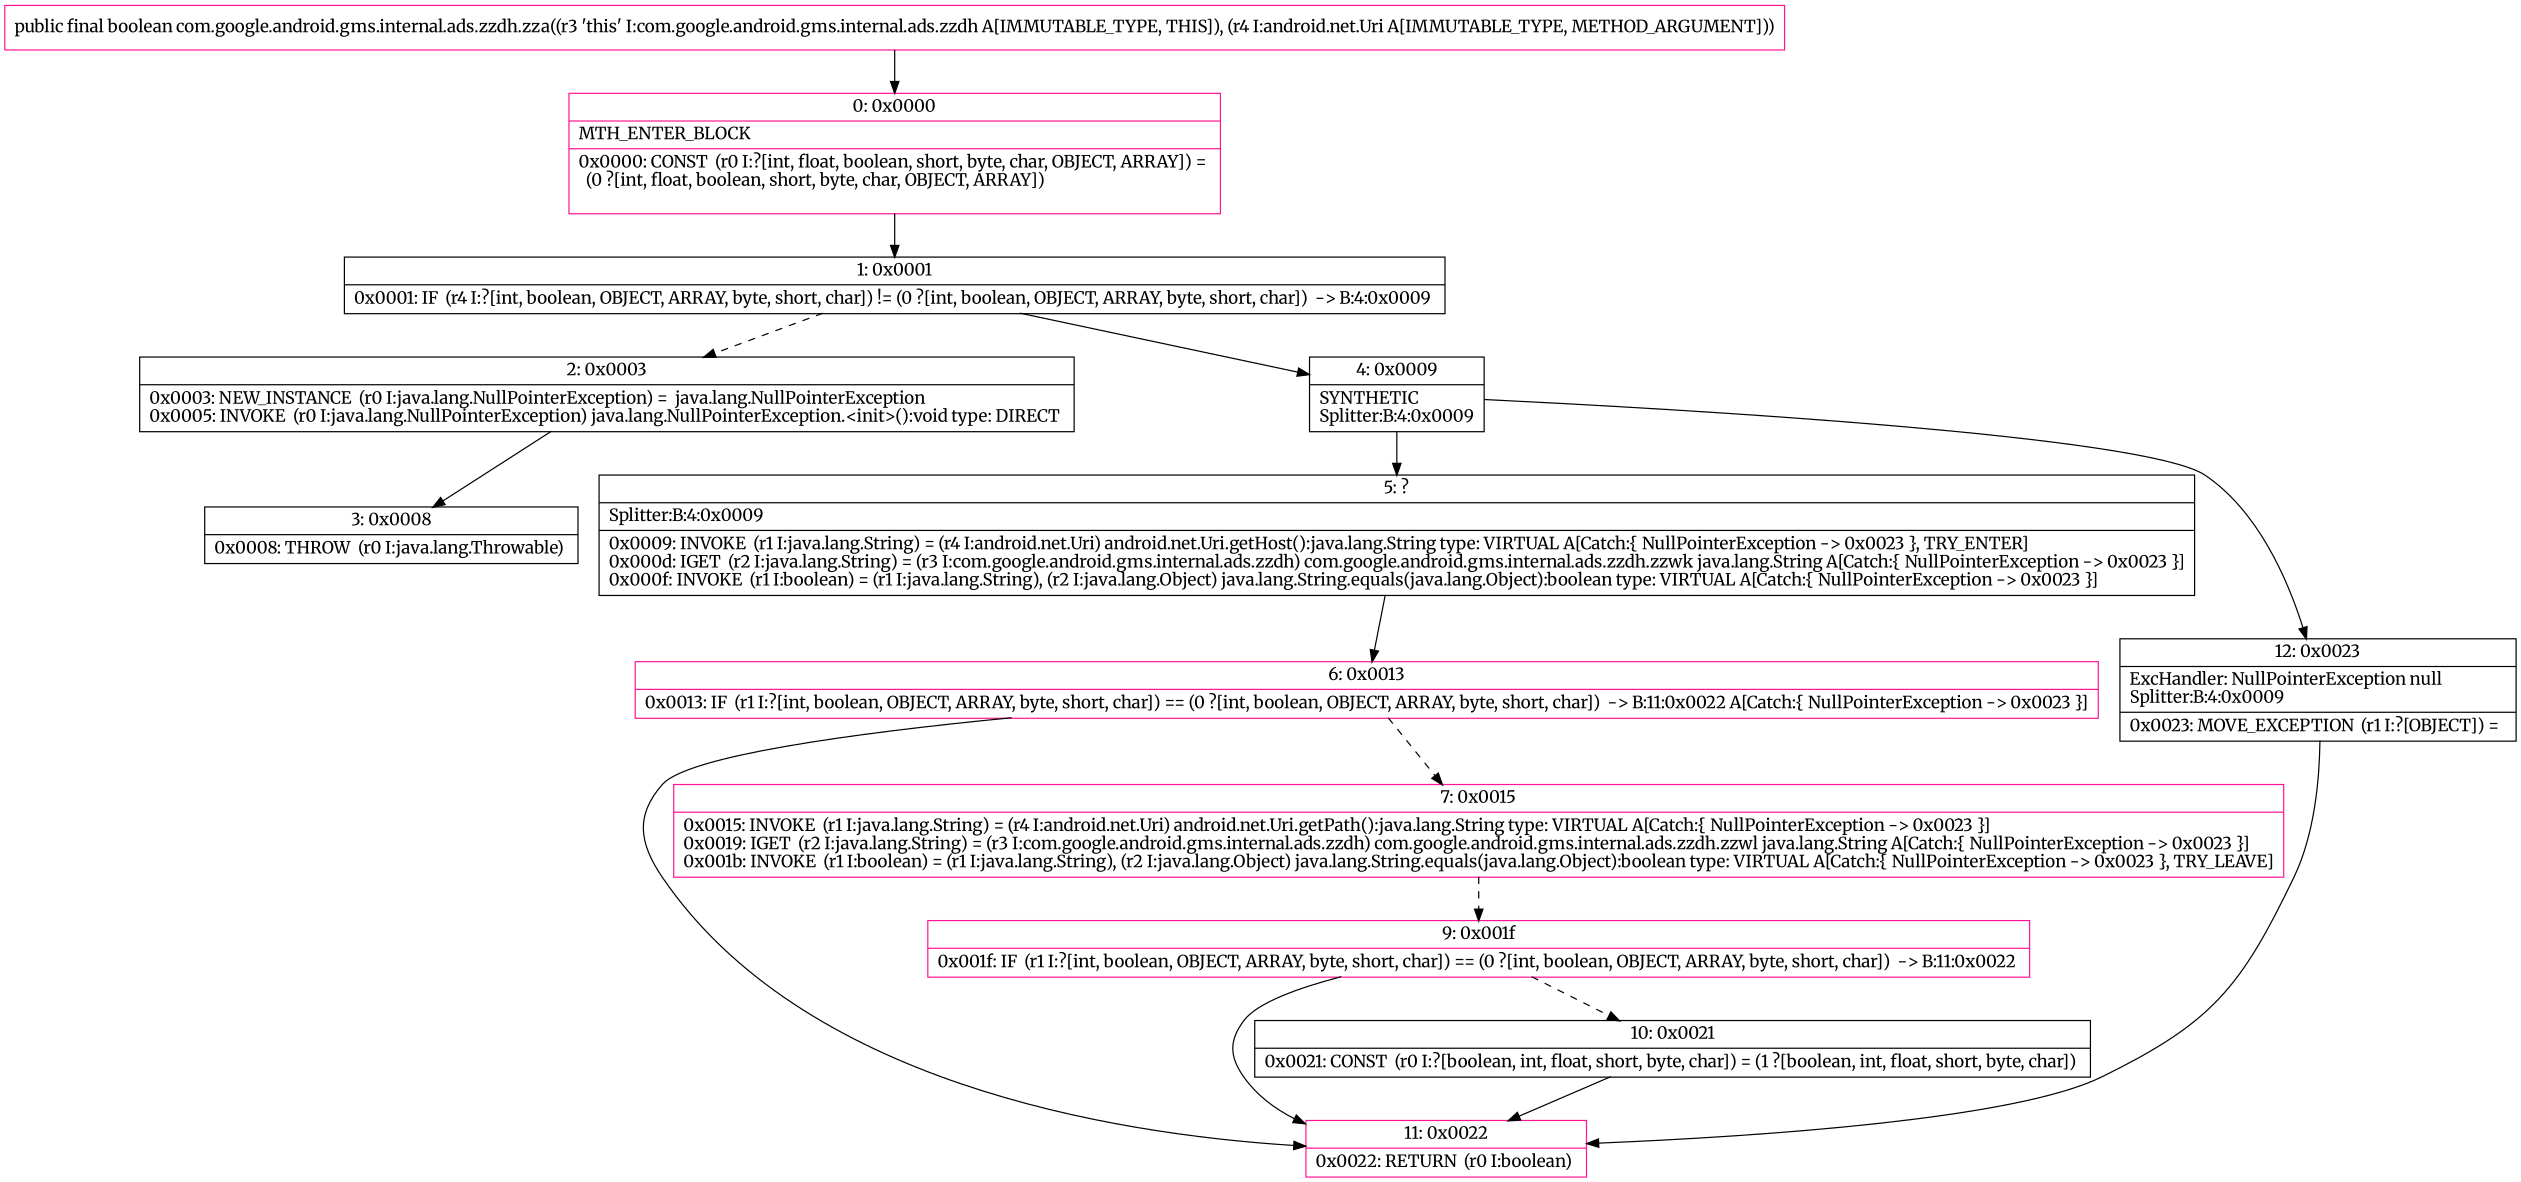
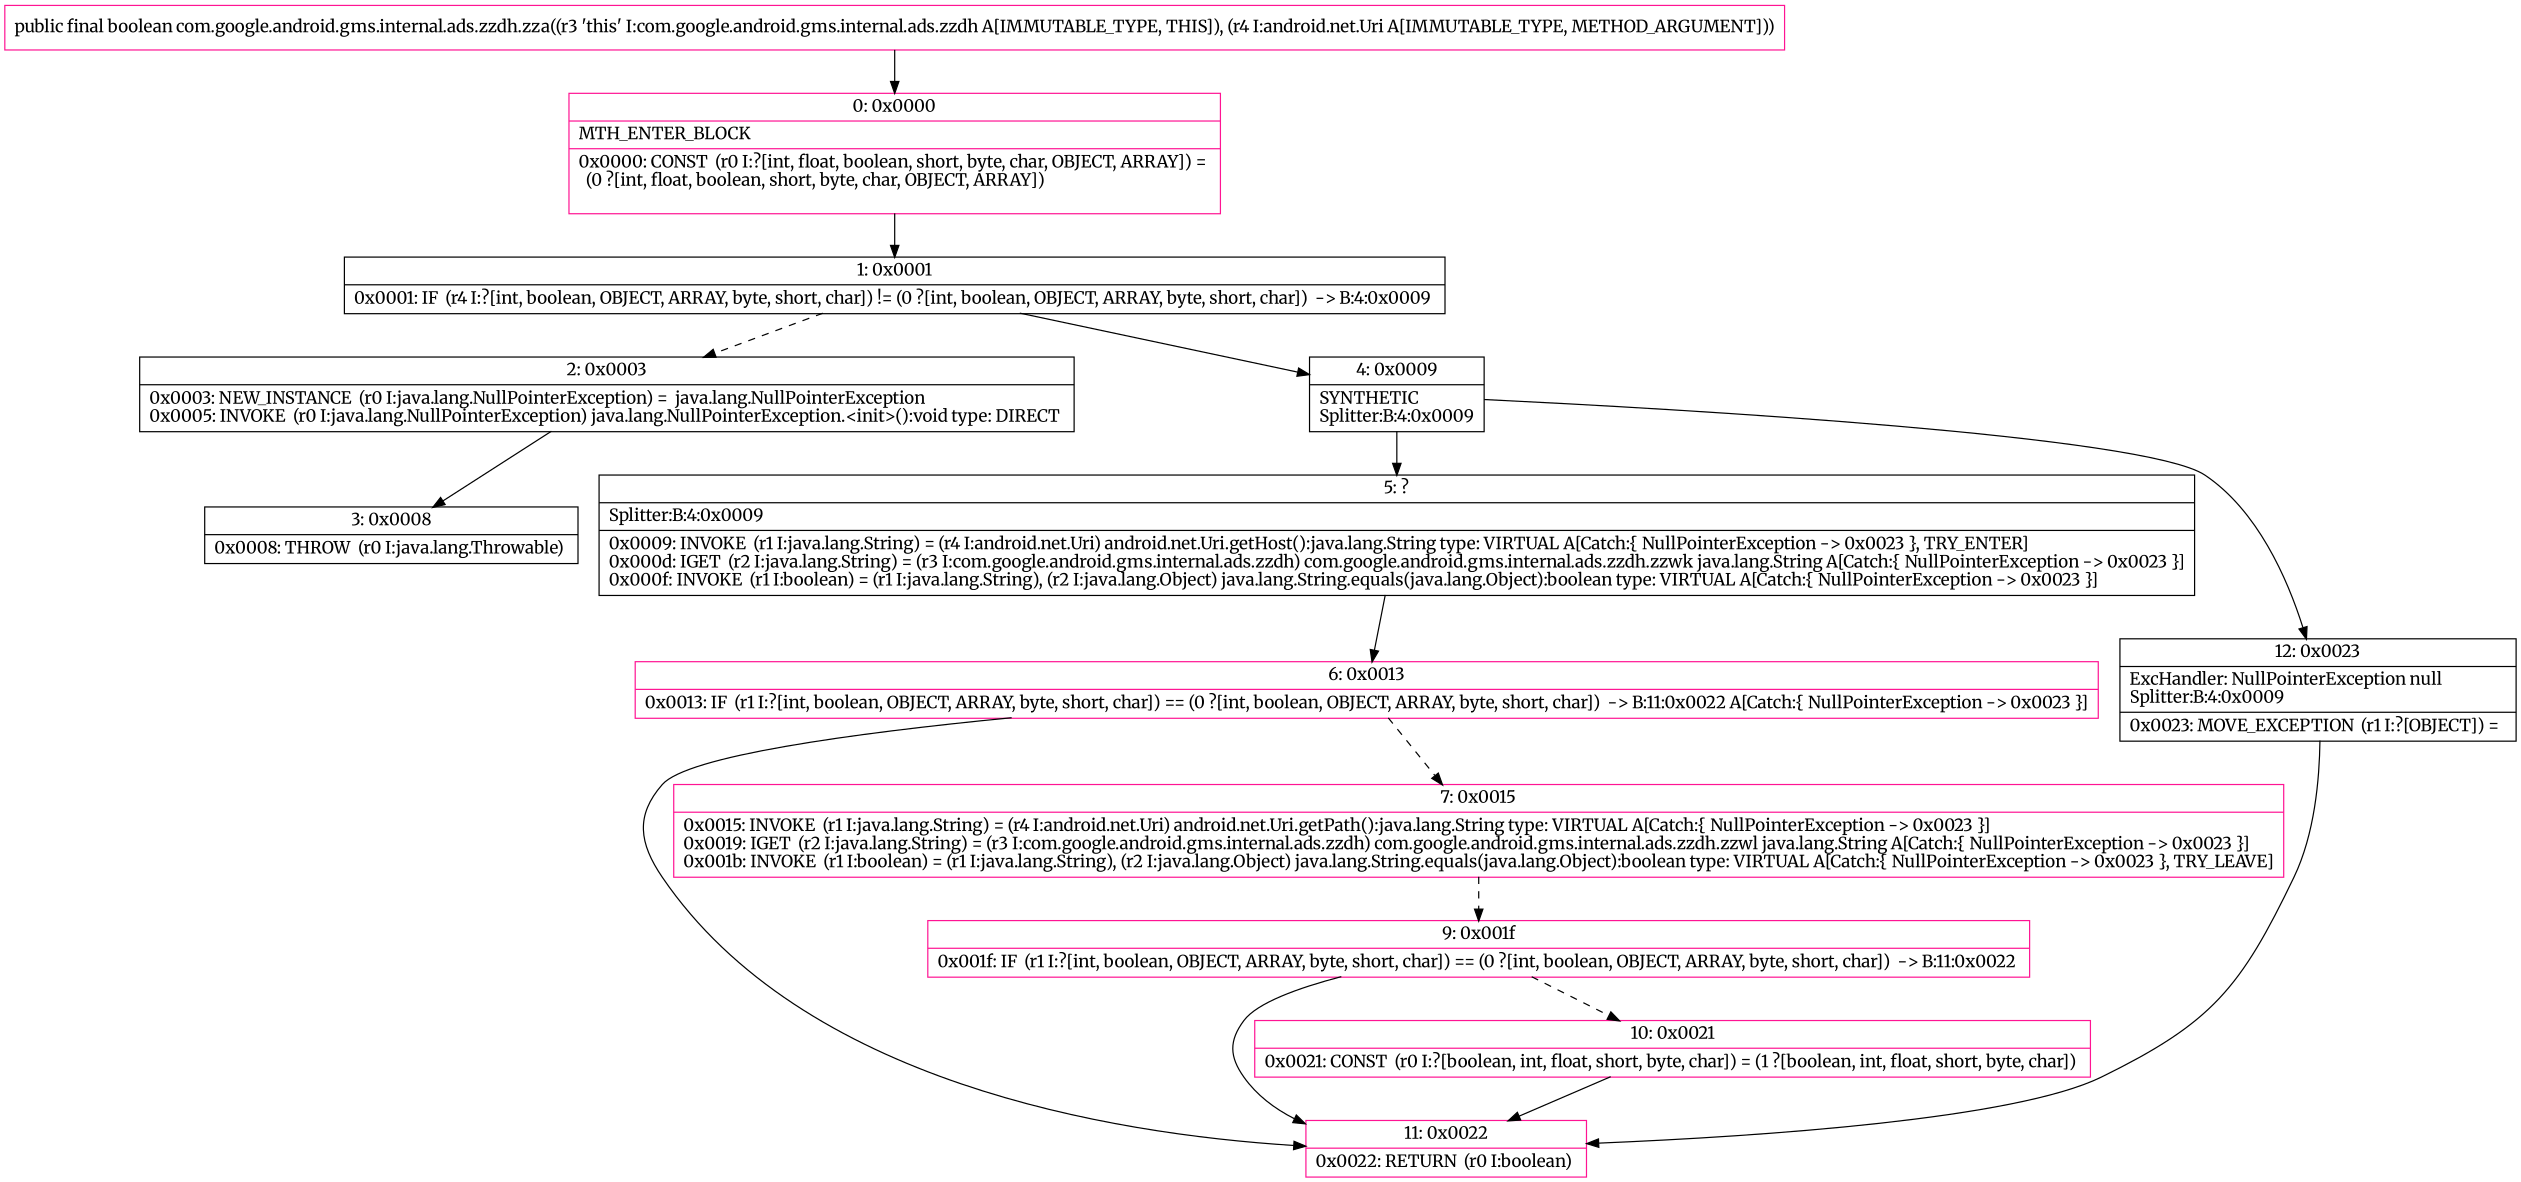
node "10: 0x0021": color black -> deeppink
